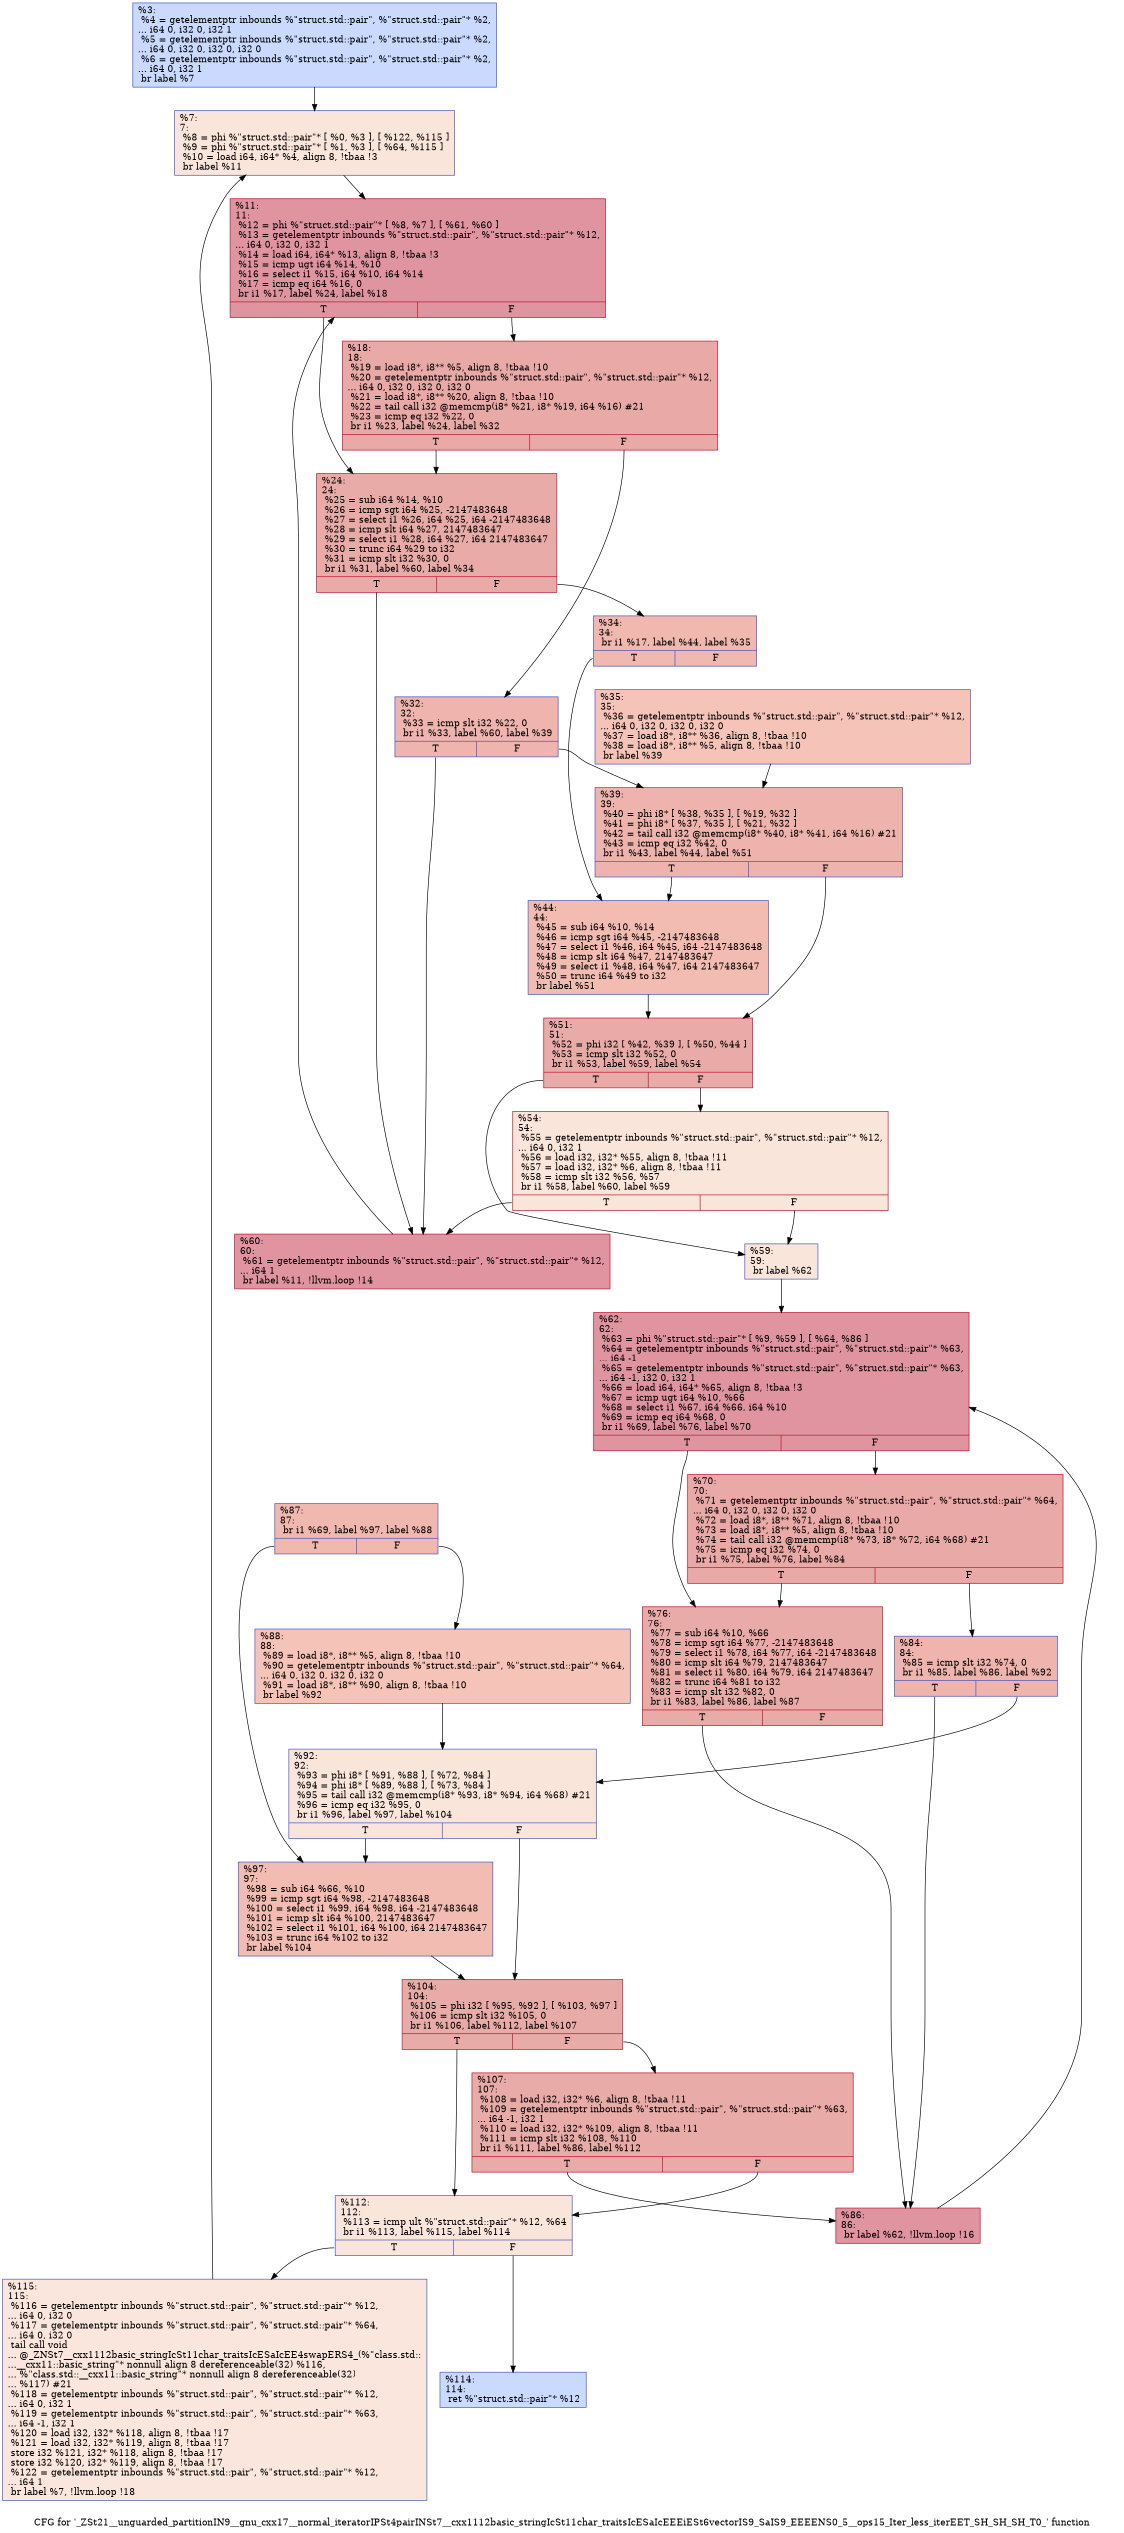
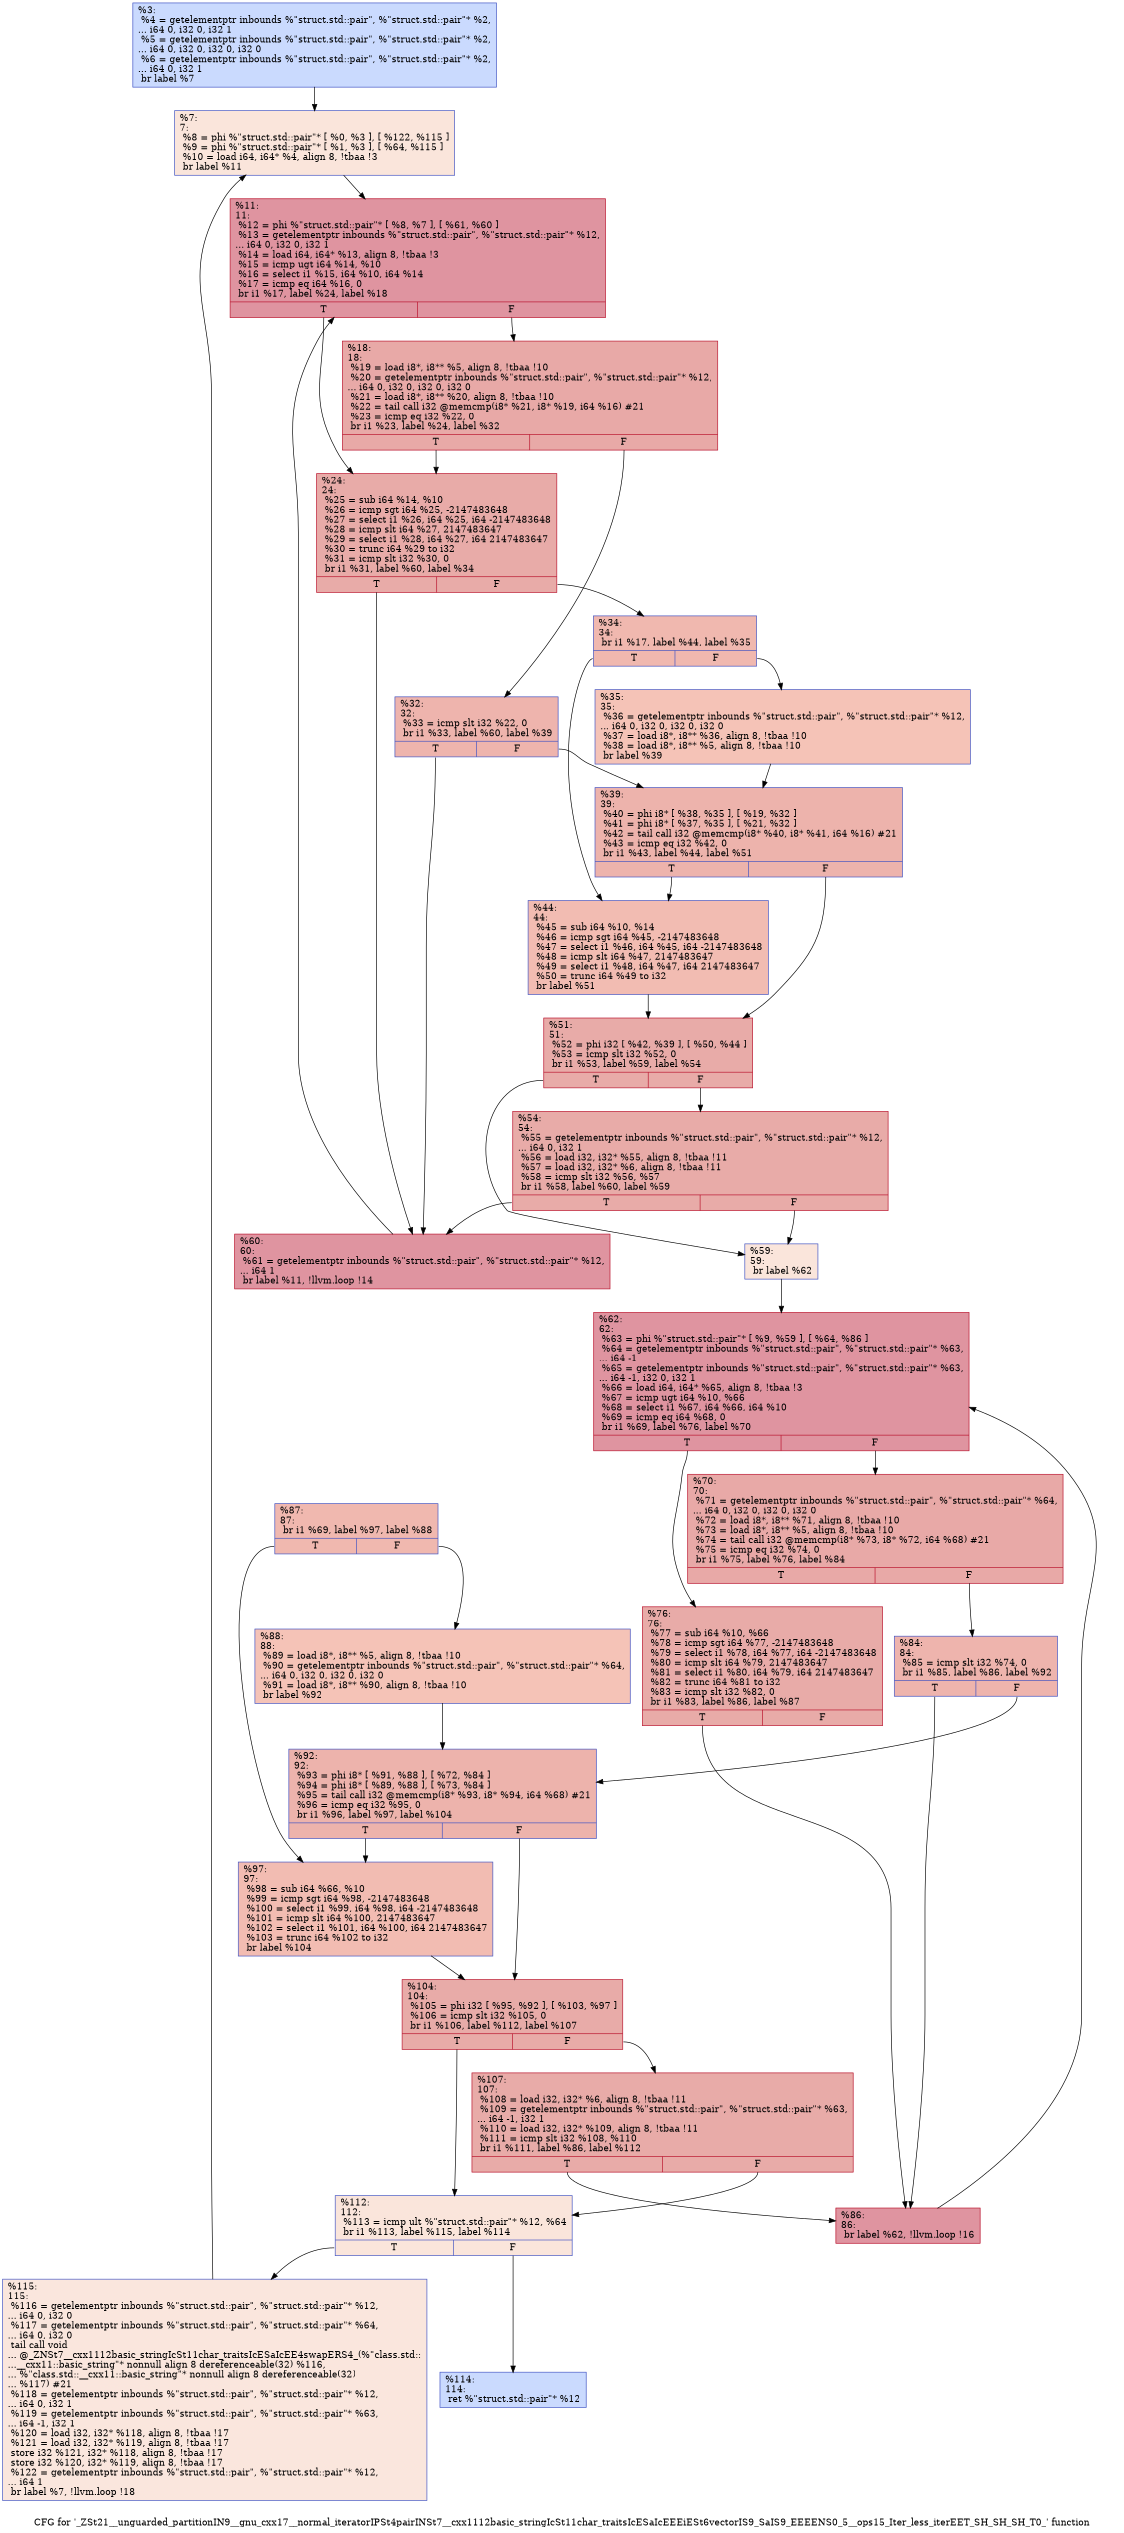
edge "%34:" -> "%35:": added
node "%54:": fillcolor #f4c5ad70 -> #cc403a70
edge "%70:" -> "%76:": removed
node "%92:": fillcolor #f4c5ad70 -> #d6524470
